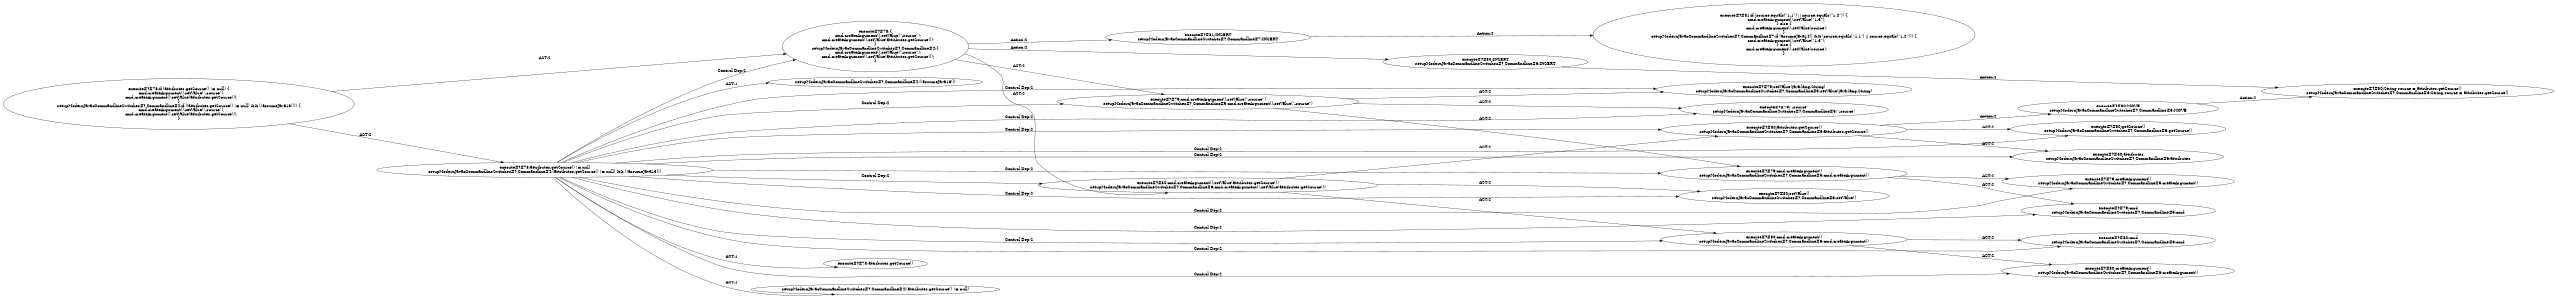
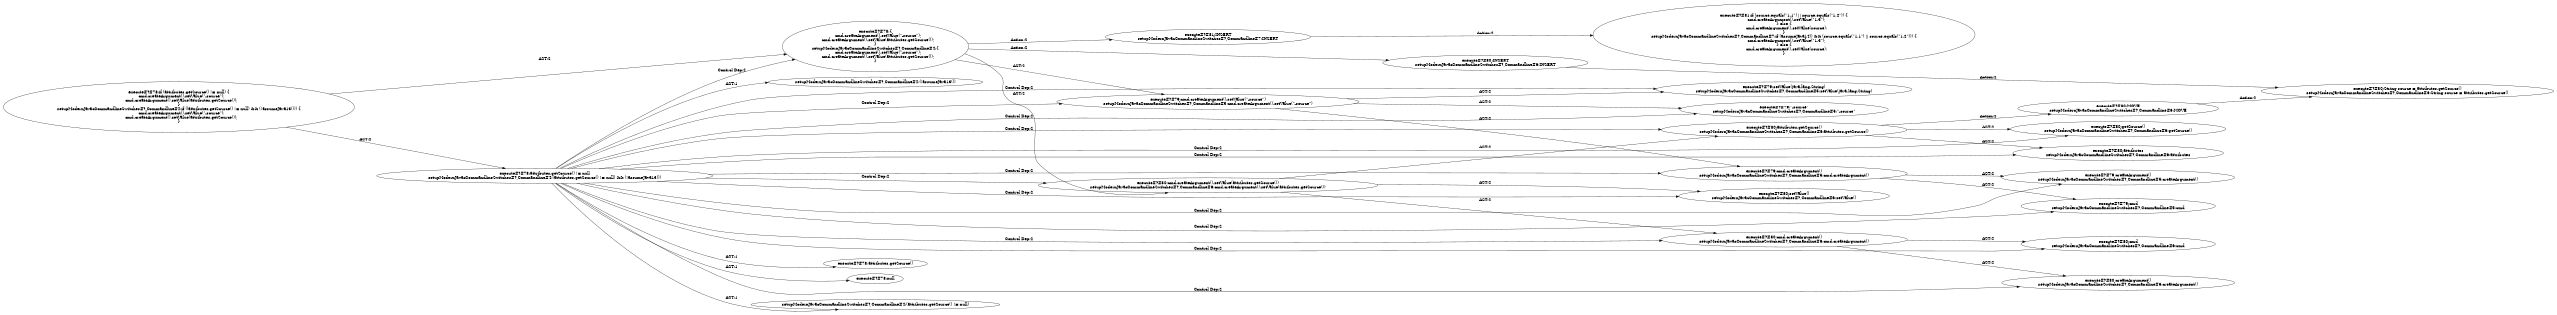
node "execute#?#78:null": added
